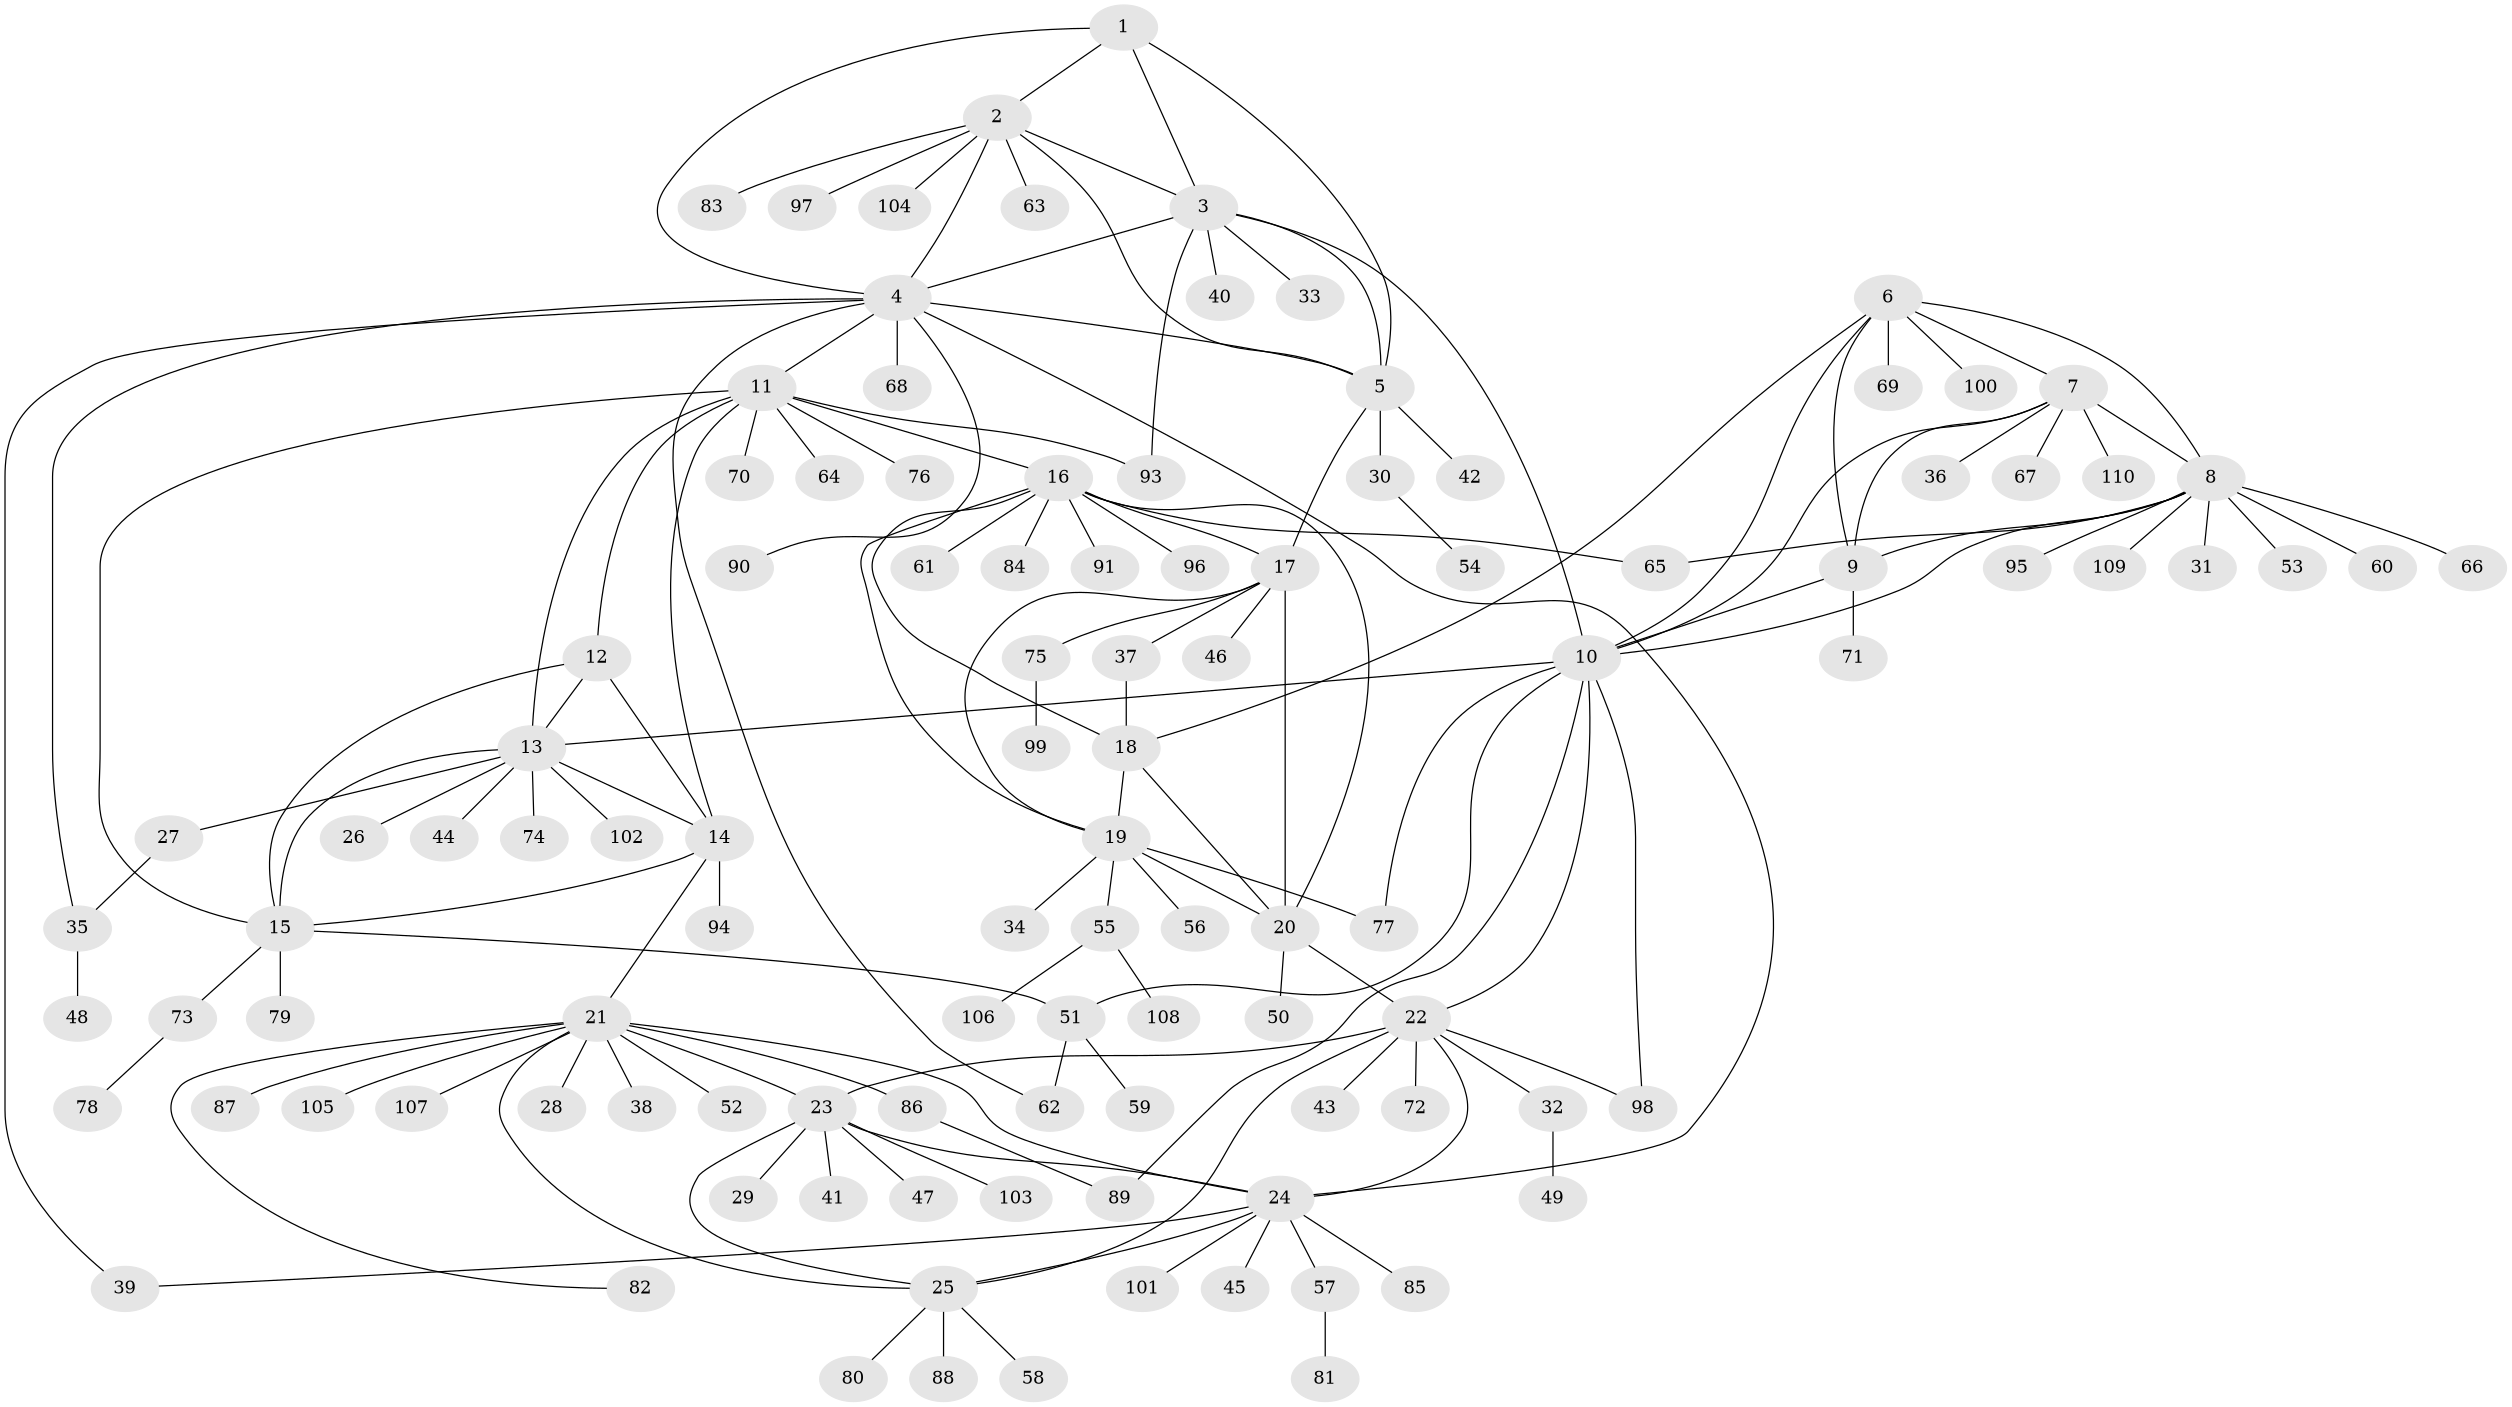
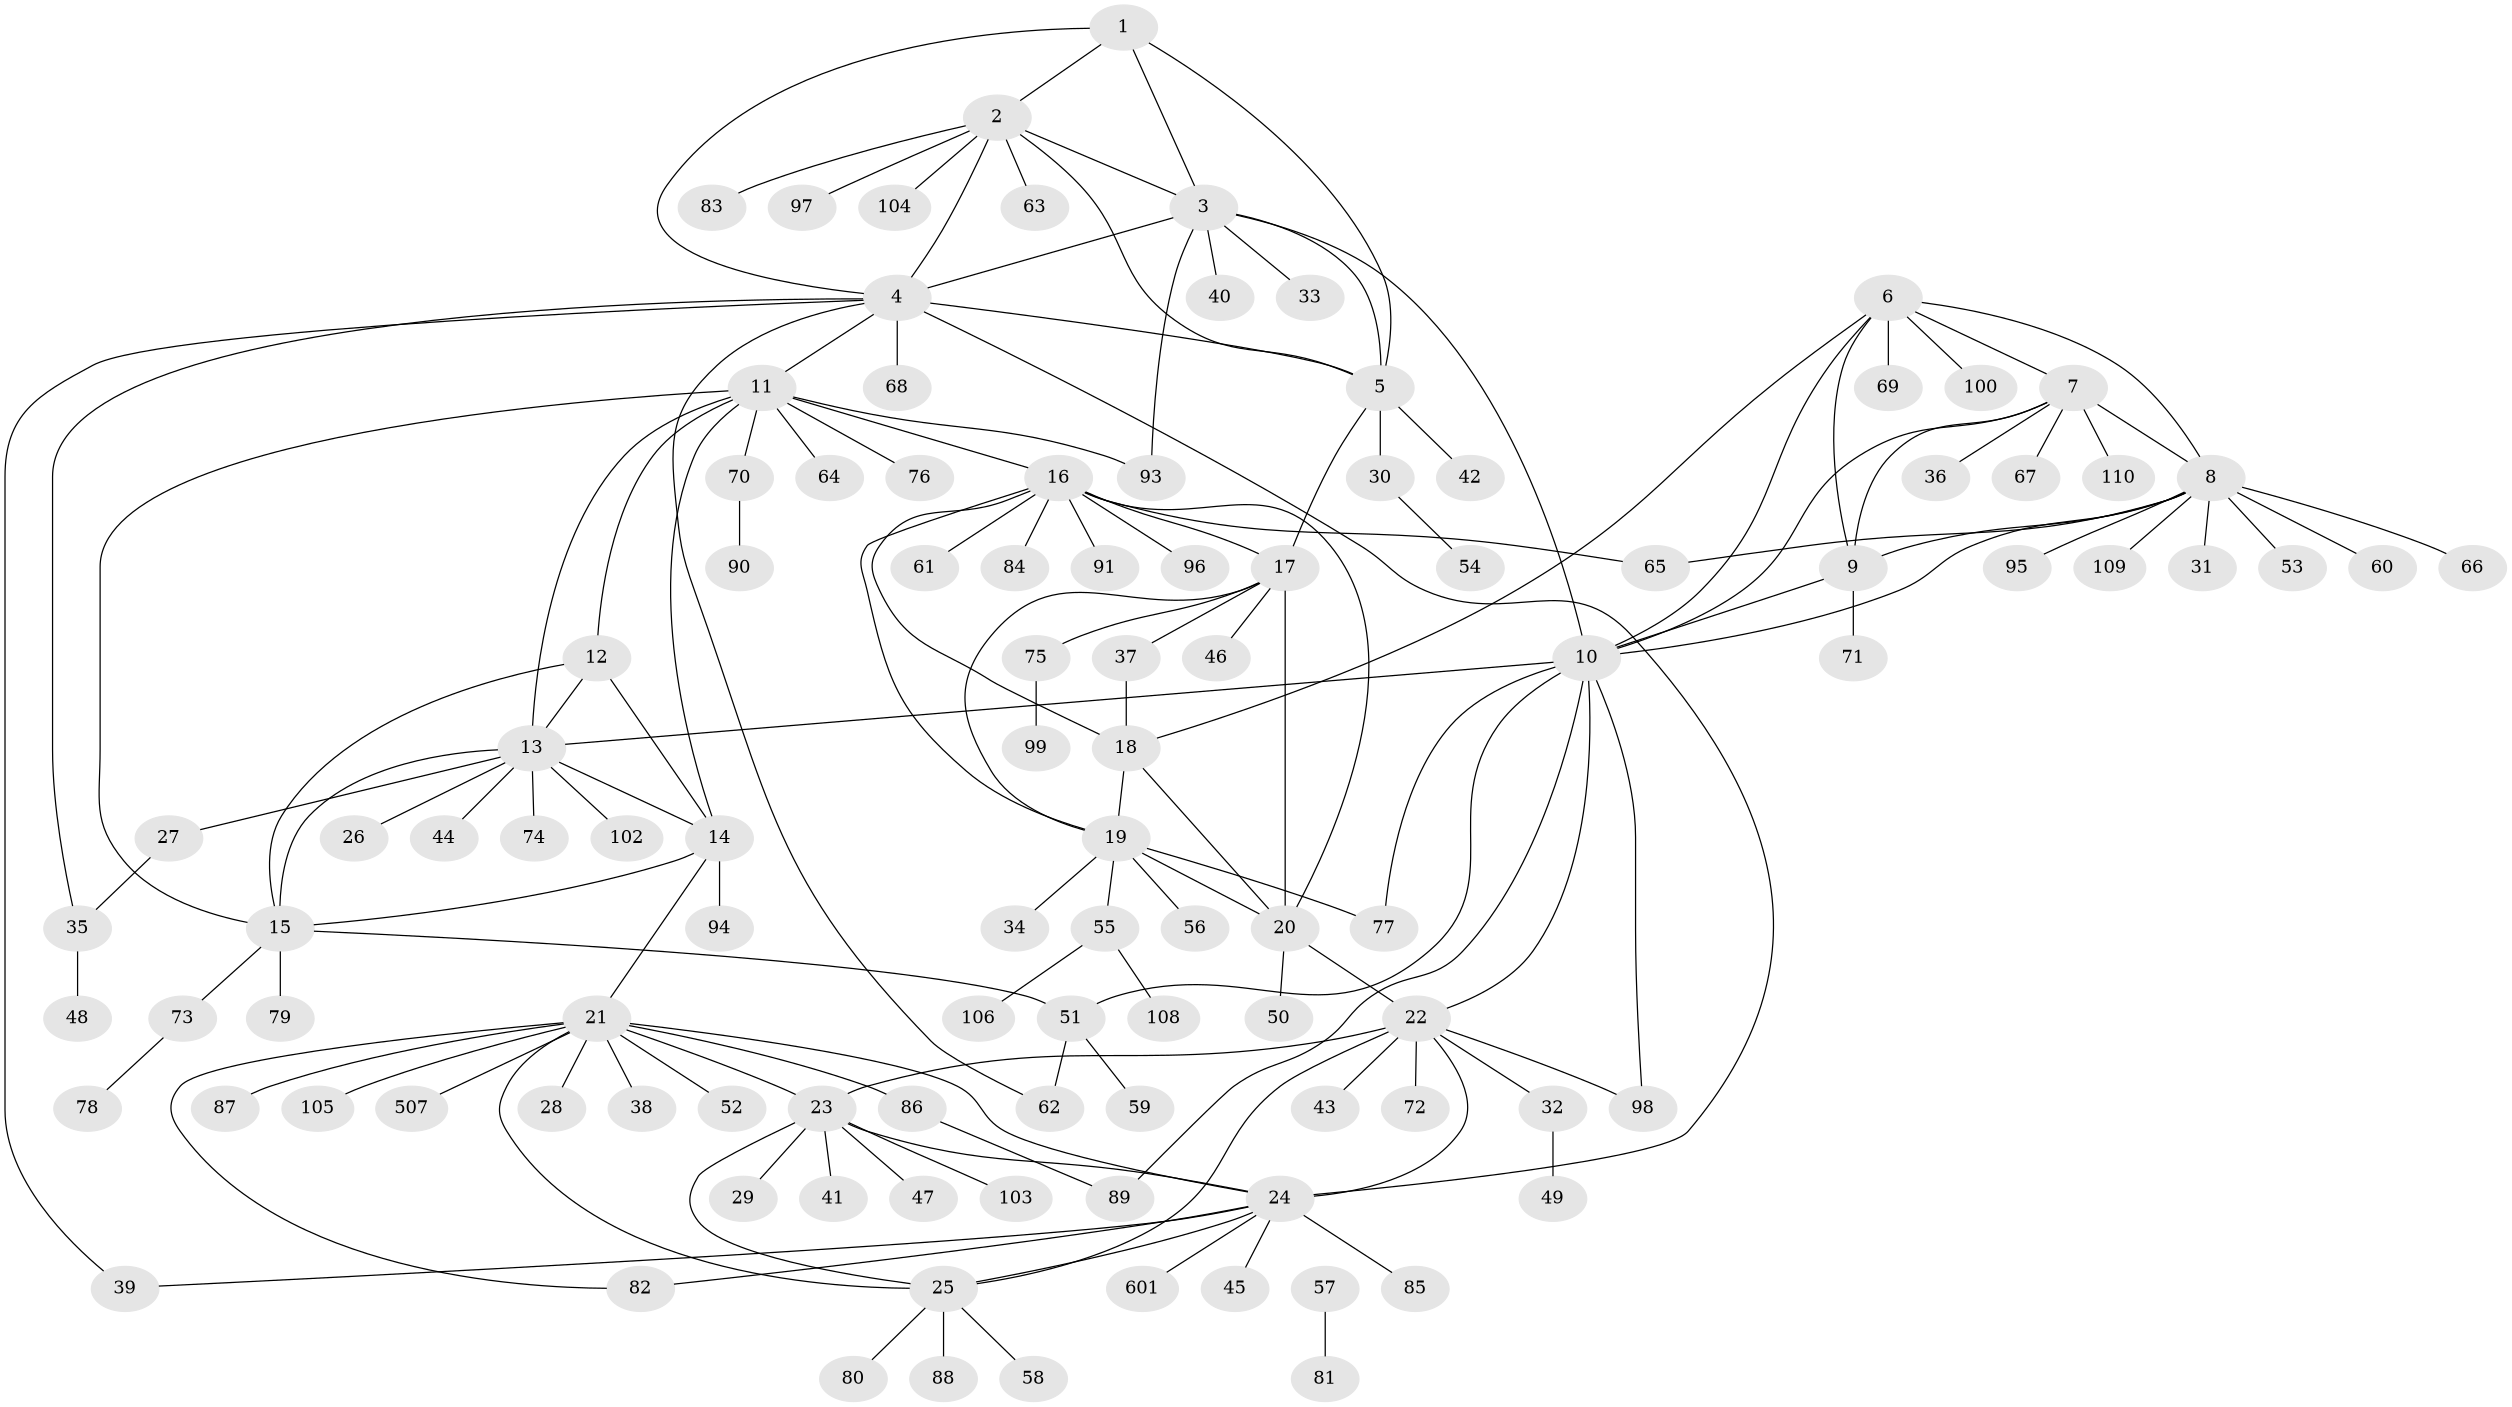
edge "4" -- "90": now "70" -- "90"
node "107": label "107" -> "507"
edge "24" -- "57": now "24" -- "82"
node "101": label "101" -> "601"
